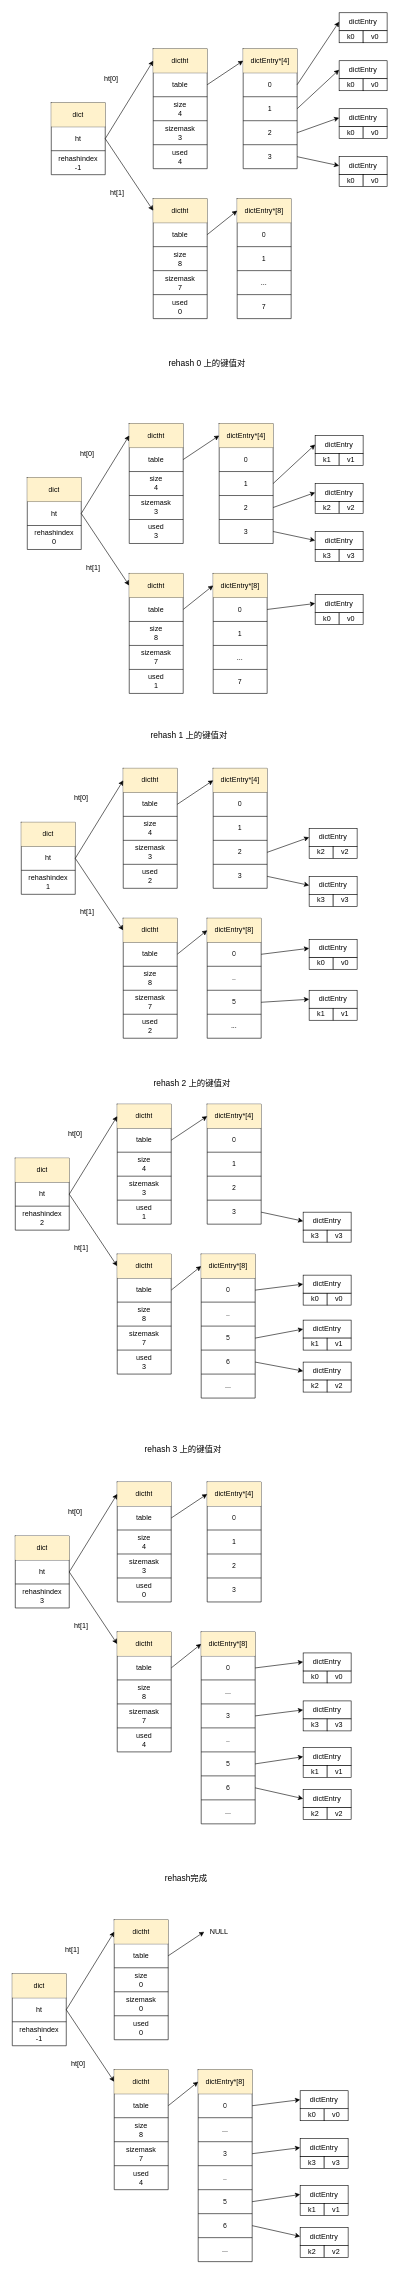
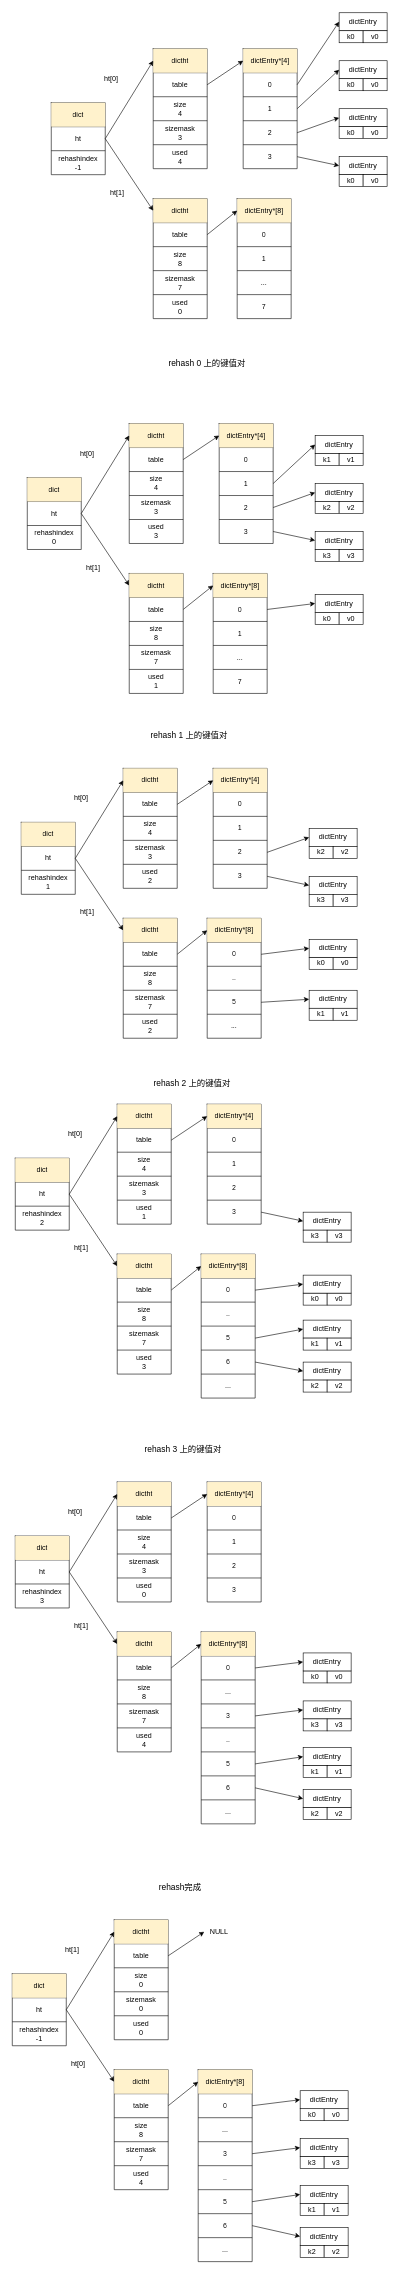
node "rehash完成": moved (186, 1878) -> (180, 1887)
